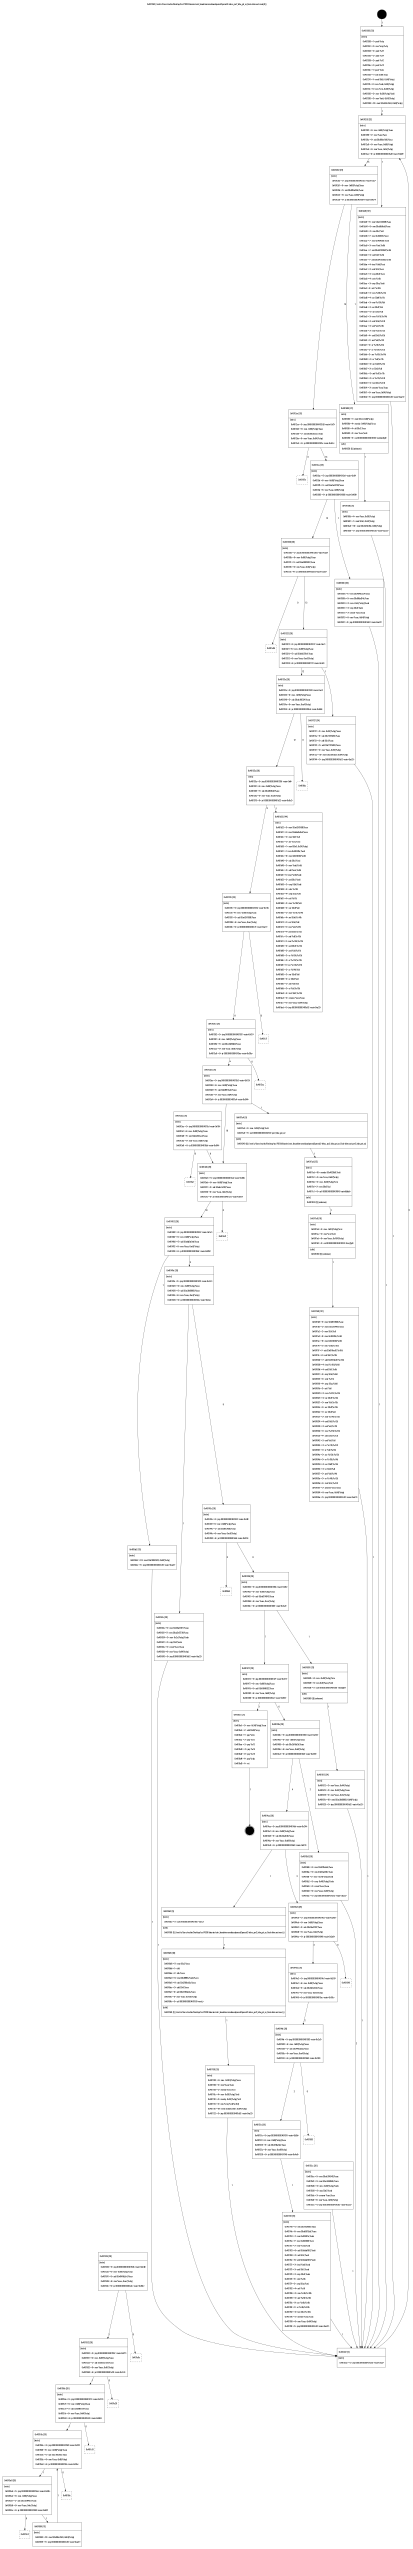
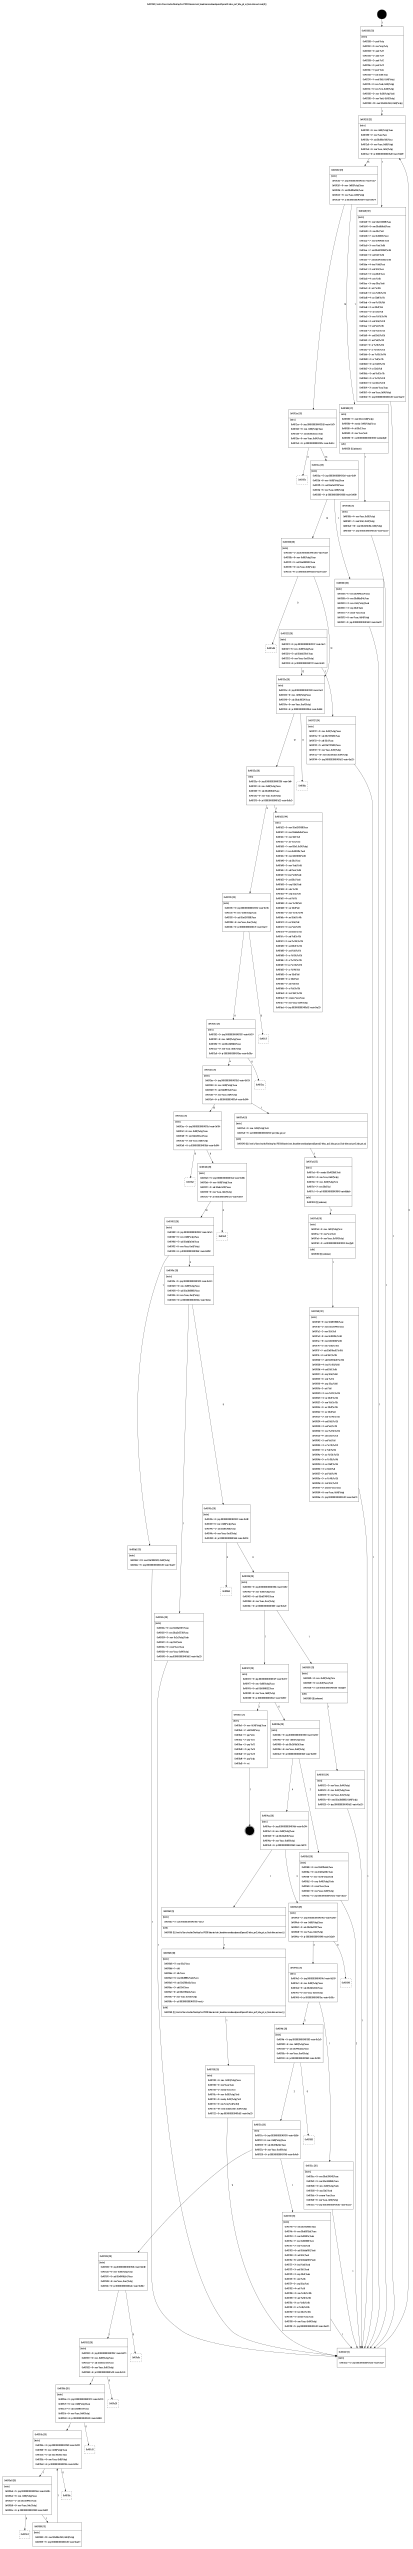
edge "0x401306 [28]" -> "0x401322 [28]": now "0x401306 [28]" -> "0x40133e [28]"
edge "0x4013ae [28]" -> "0x4013e6 [28]": now "0x4013ae [28]" -> "0x4013ca [28]"
edge "0x4014e2 [28]" -> "0x4015cc [30]": added, label "1"
edge "0x40151a [28]" -> "0x401536 [28]": added, label "1"
